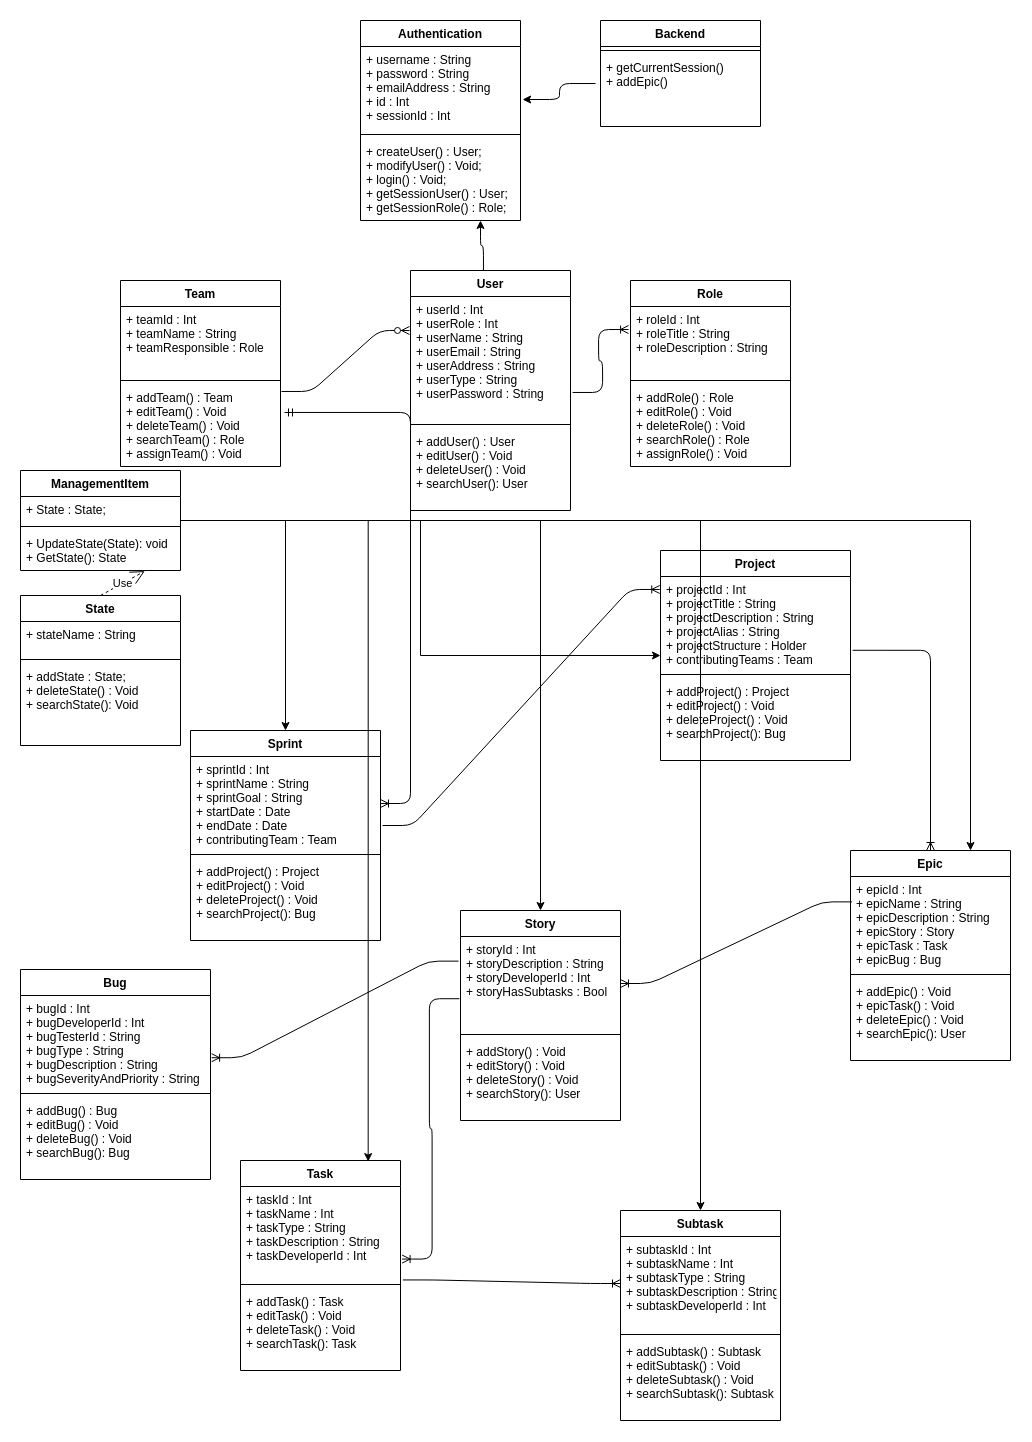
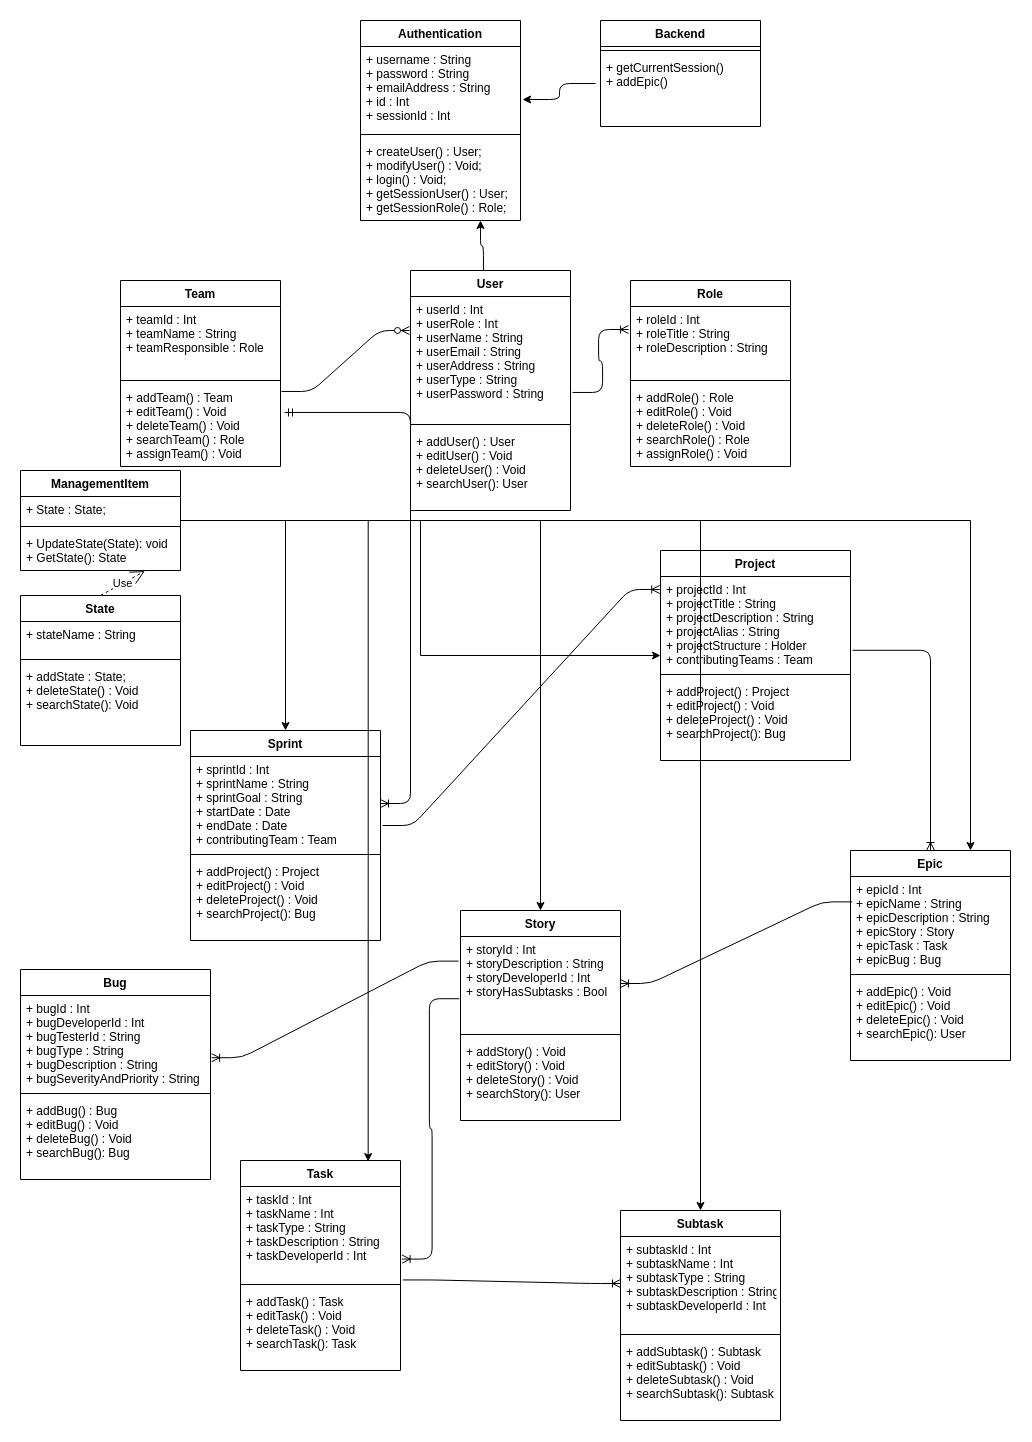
node "+ addEpic() : Void + epicTask() : Void + deleteEpic() : Void + searchEpic(): User": label "+ addEpic() : Void + epicTask() : Void + deleteEpic() : Void + searchEpic(): User" -> "+ addEpic() : Void + editEpic() : Void + deleteEpic() : Void + searchEpic(): User"
